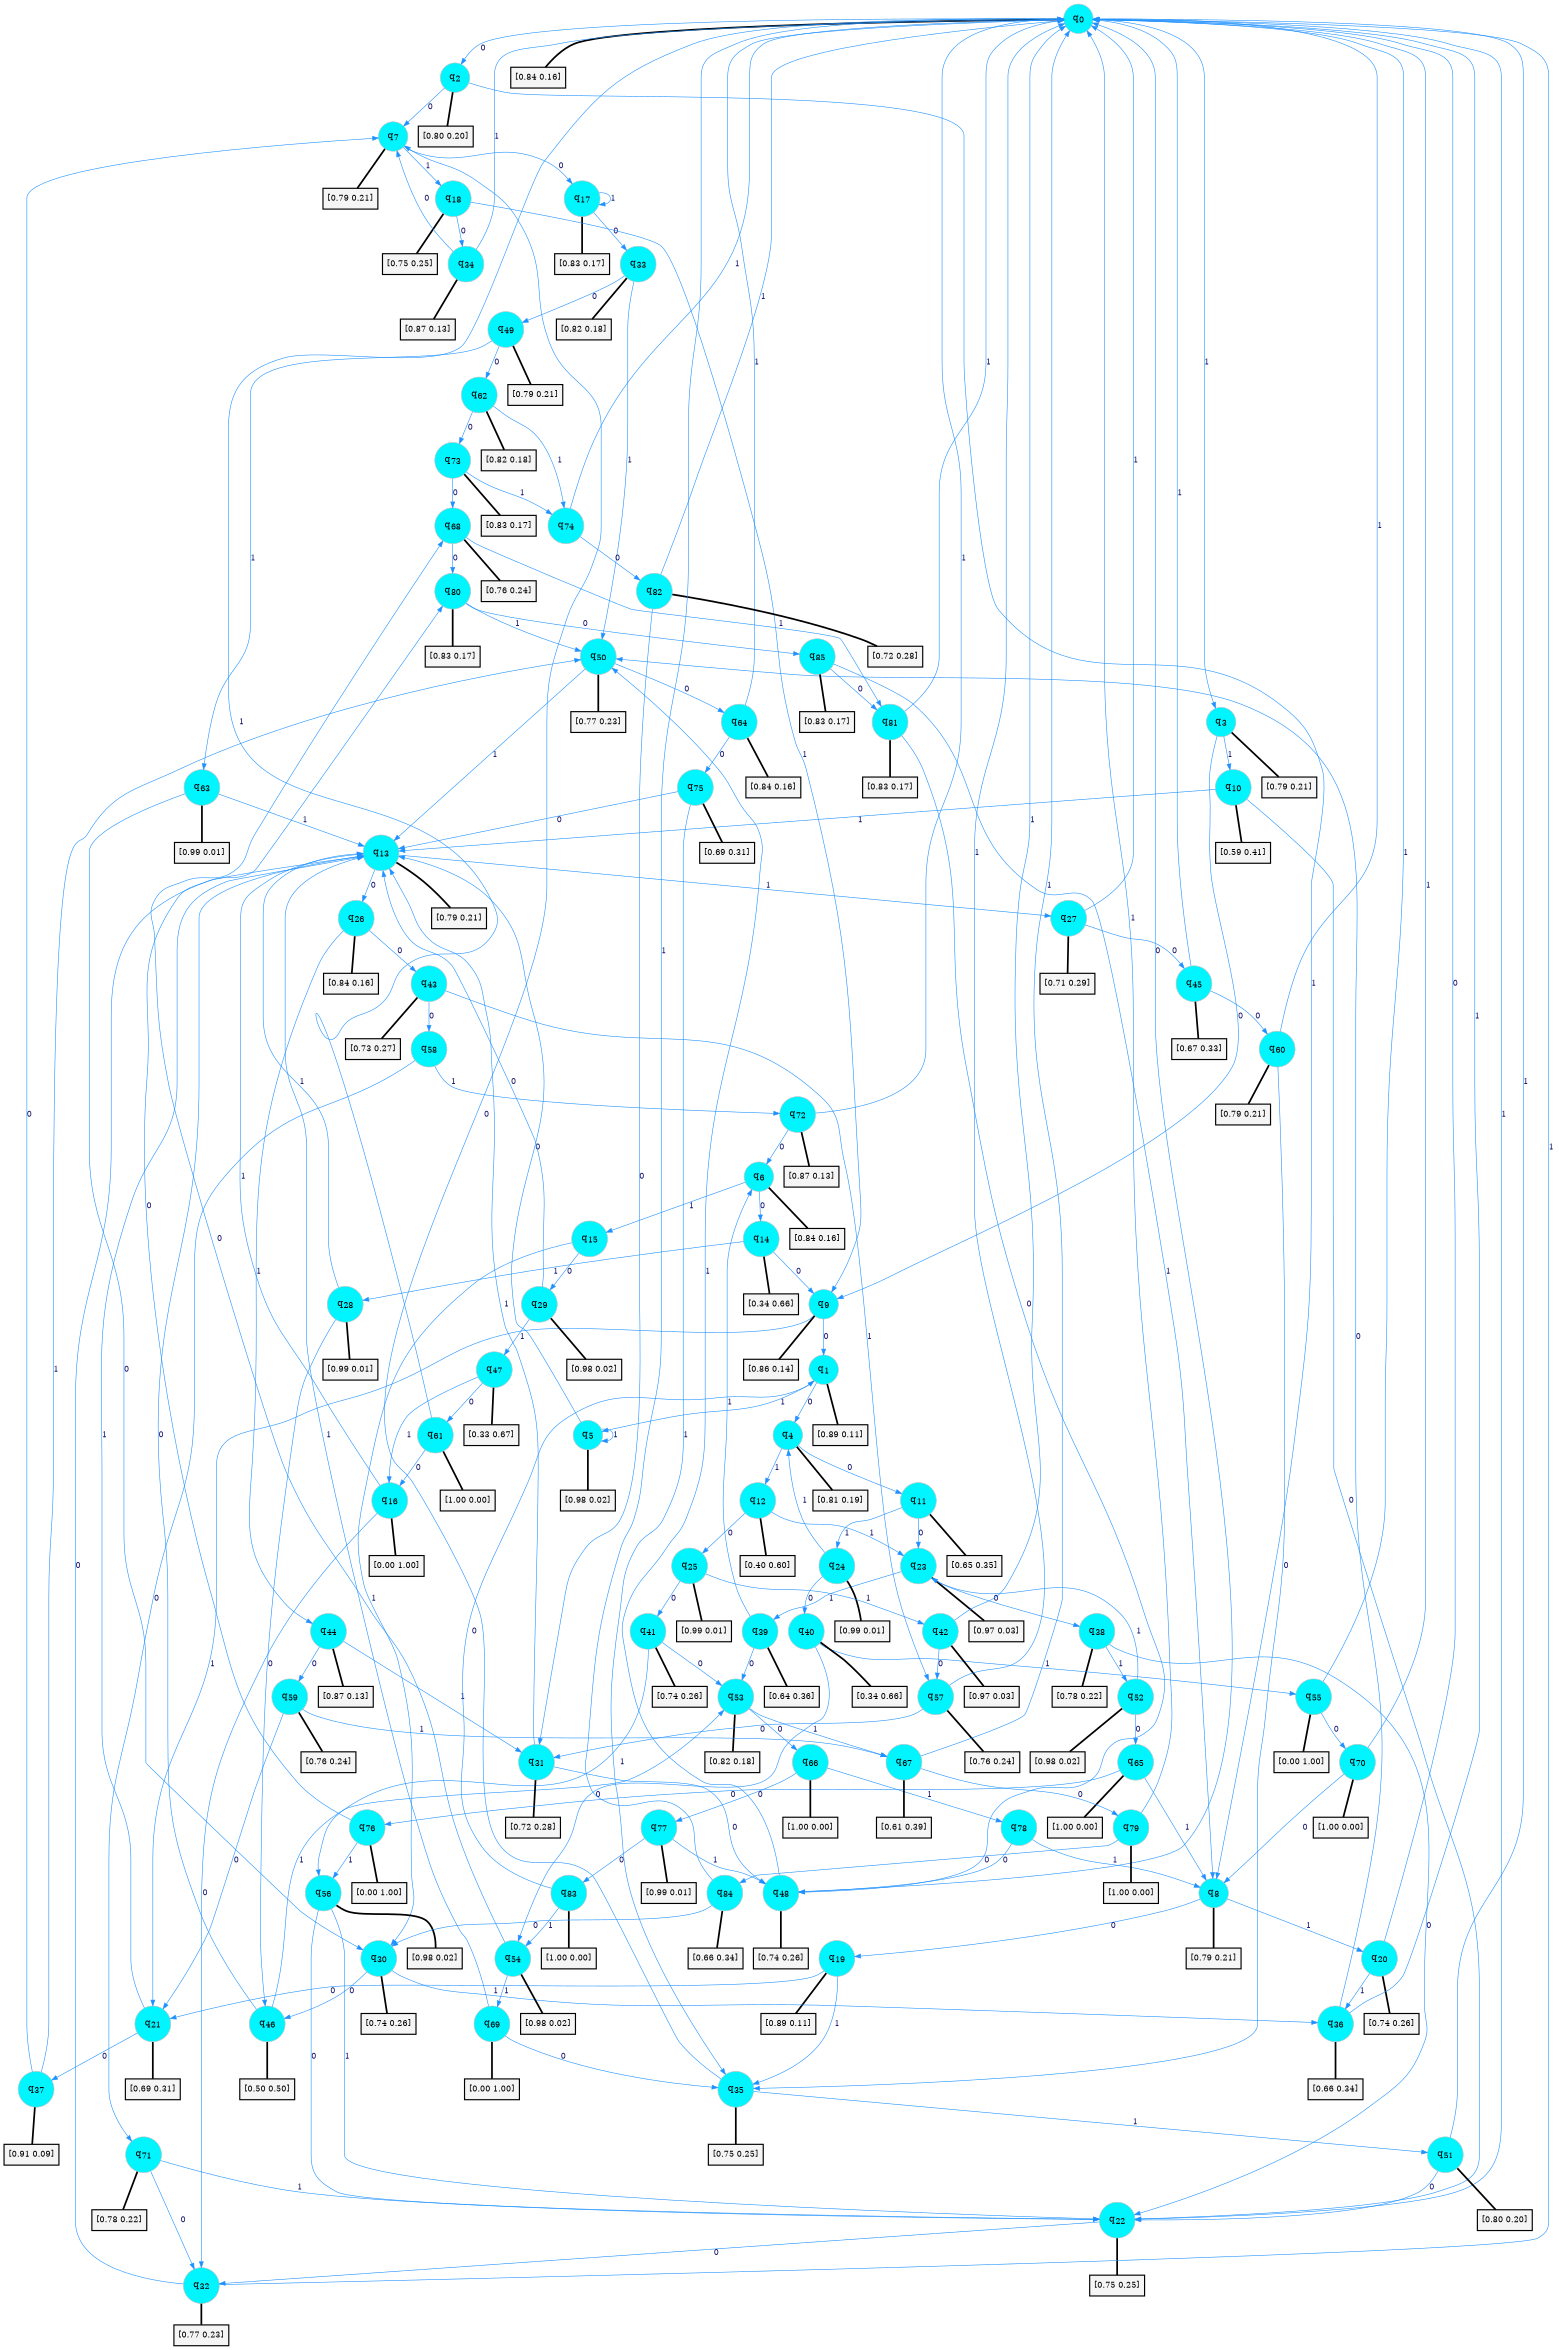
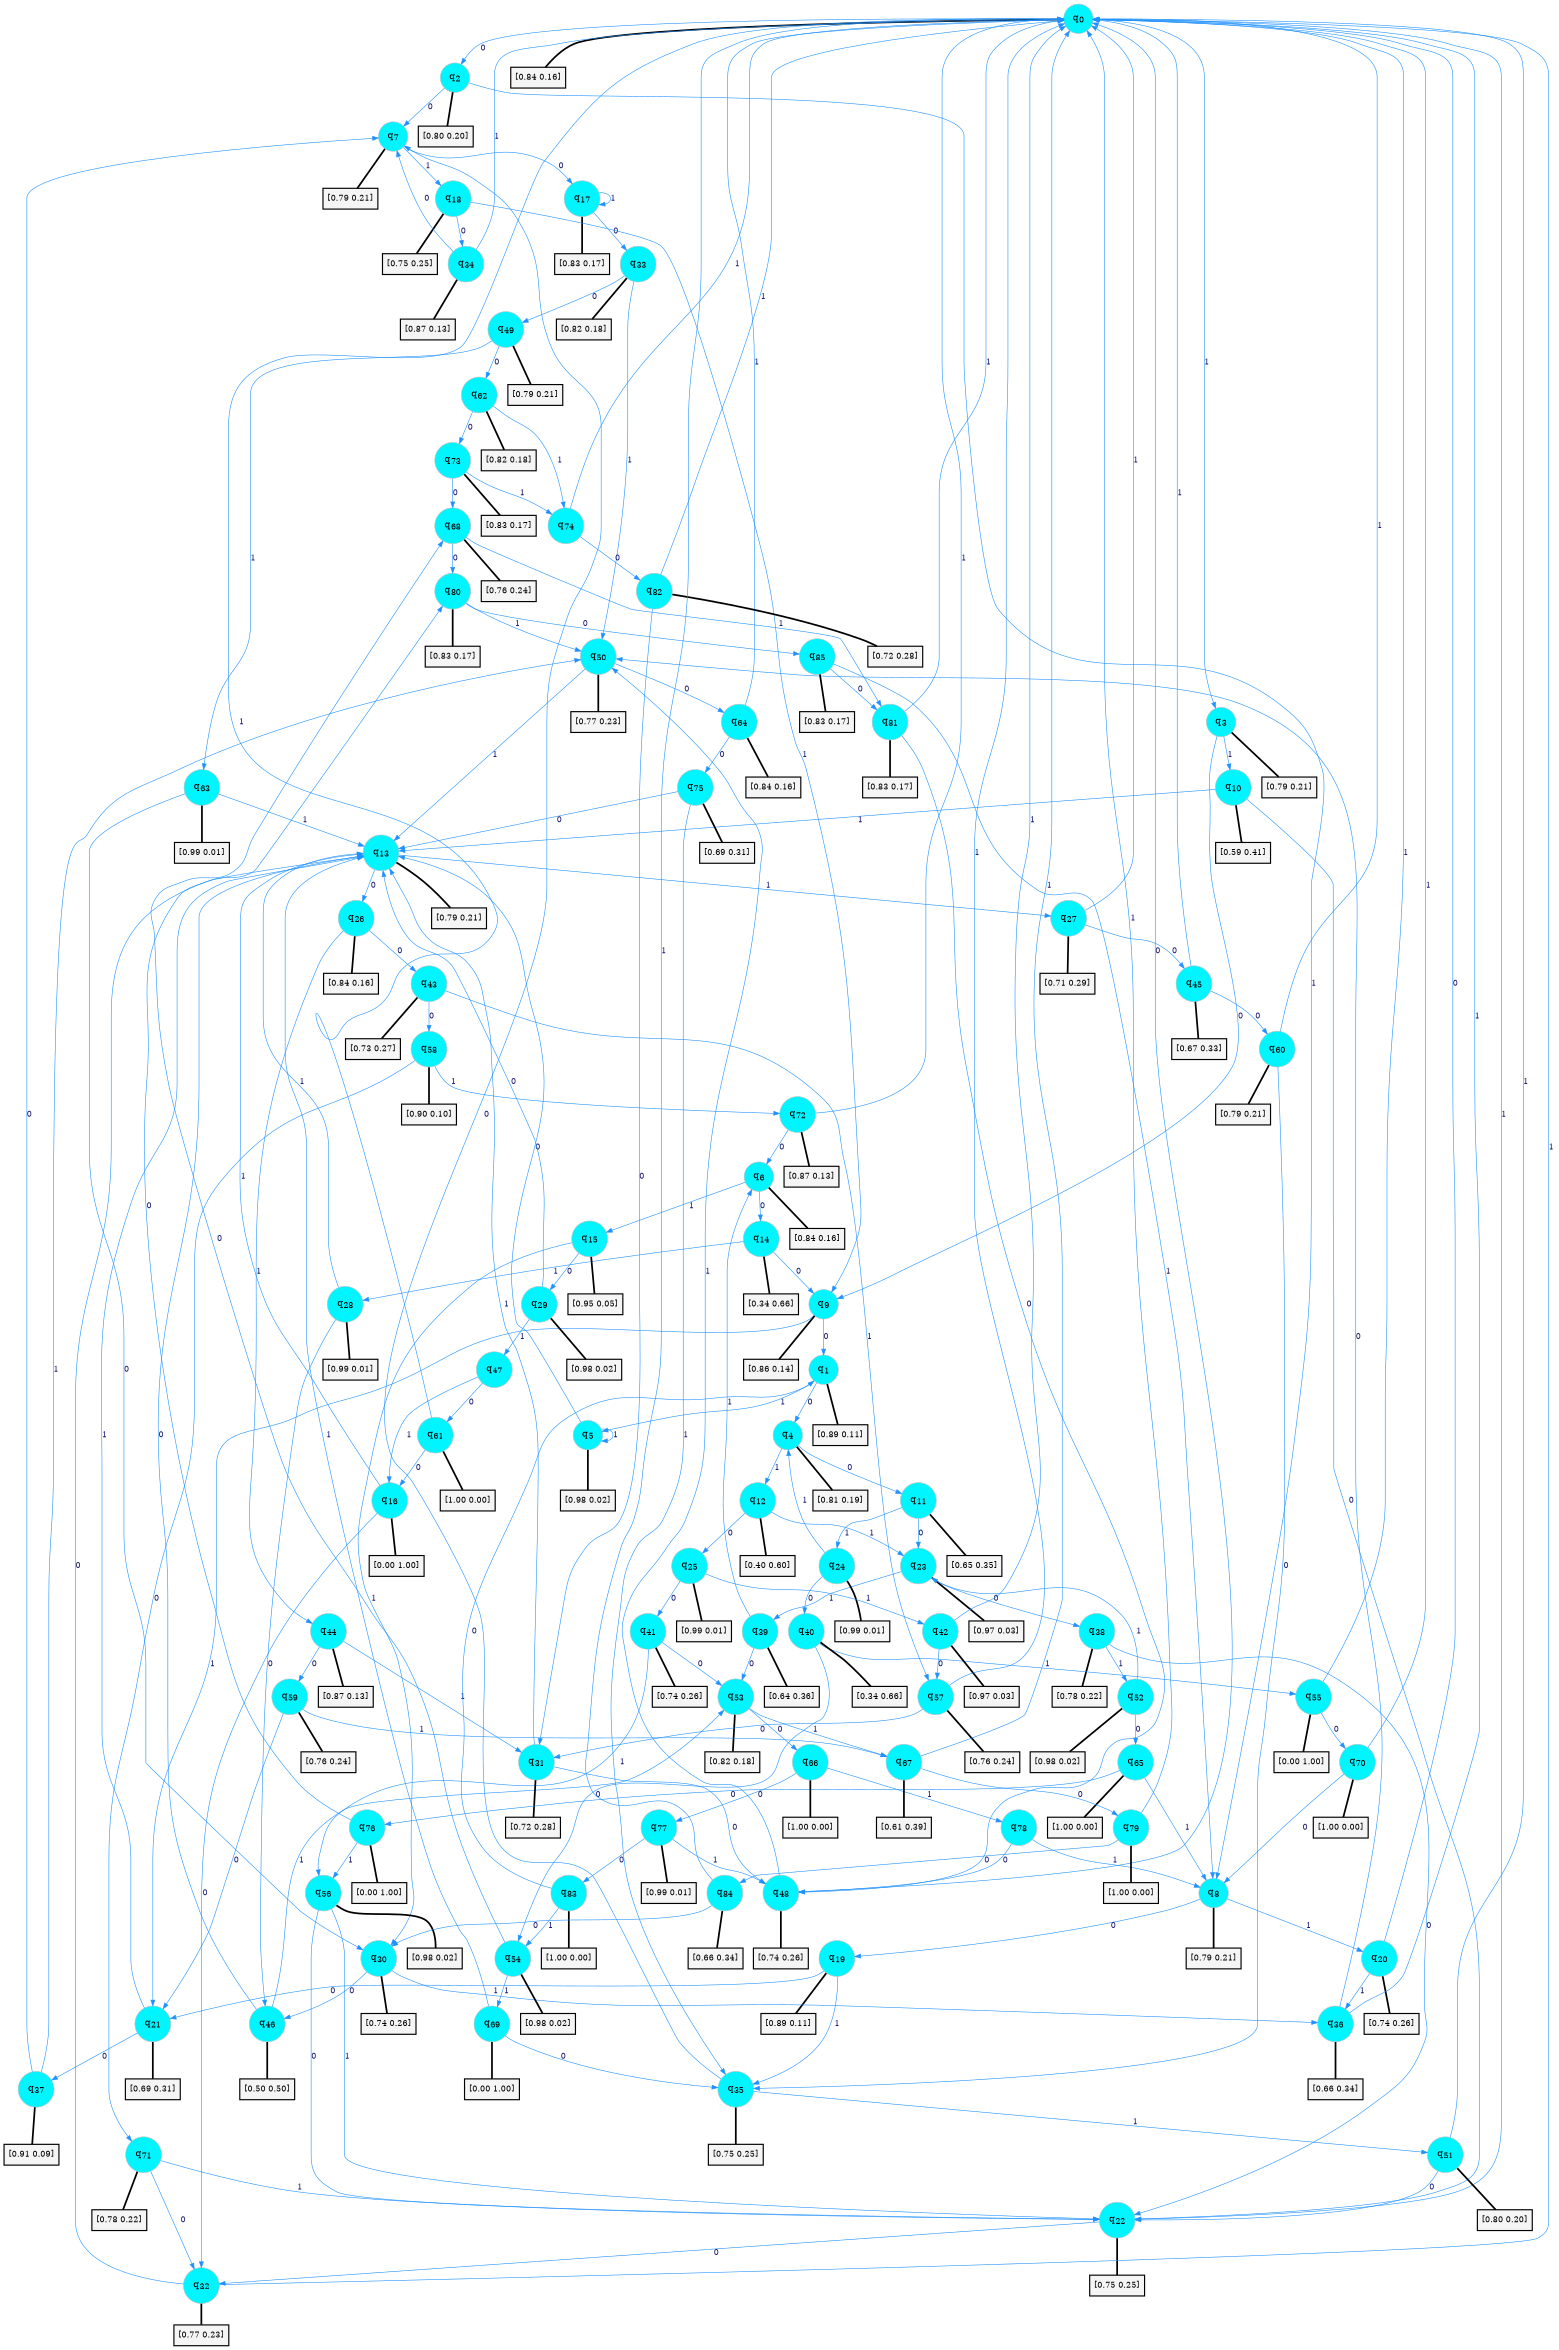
node "[0.90 0.10]": added
node "[0.95 0.05]": added
node "[0.33 0.67]": removed
